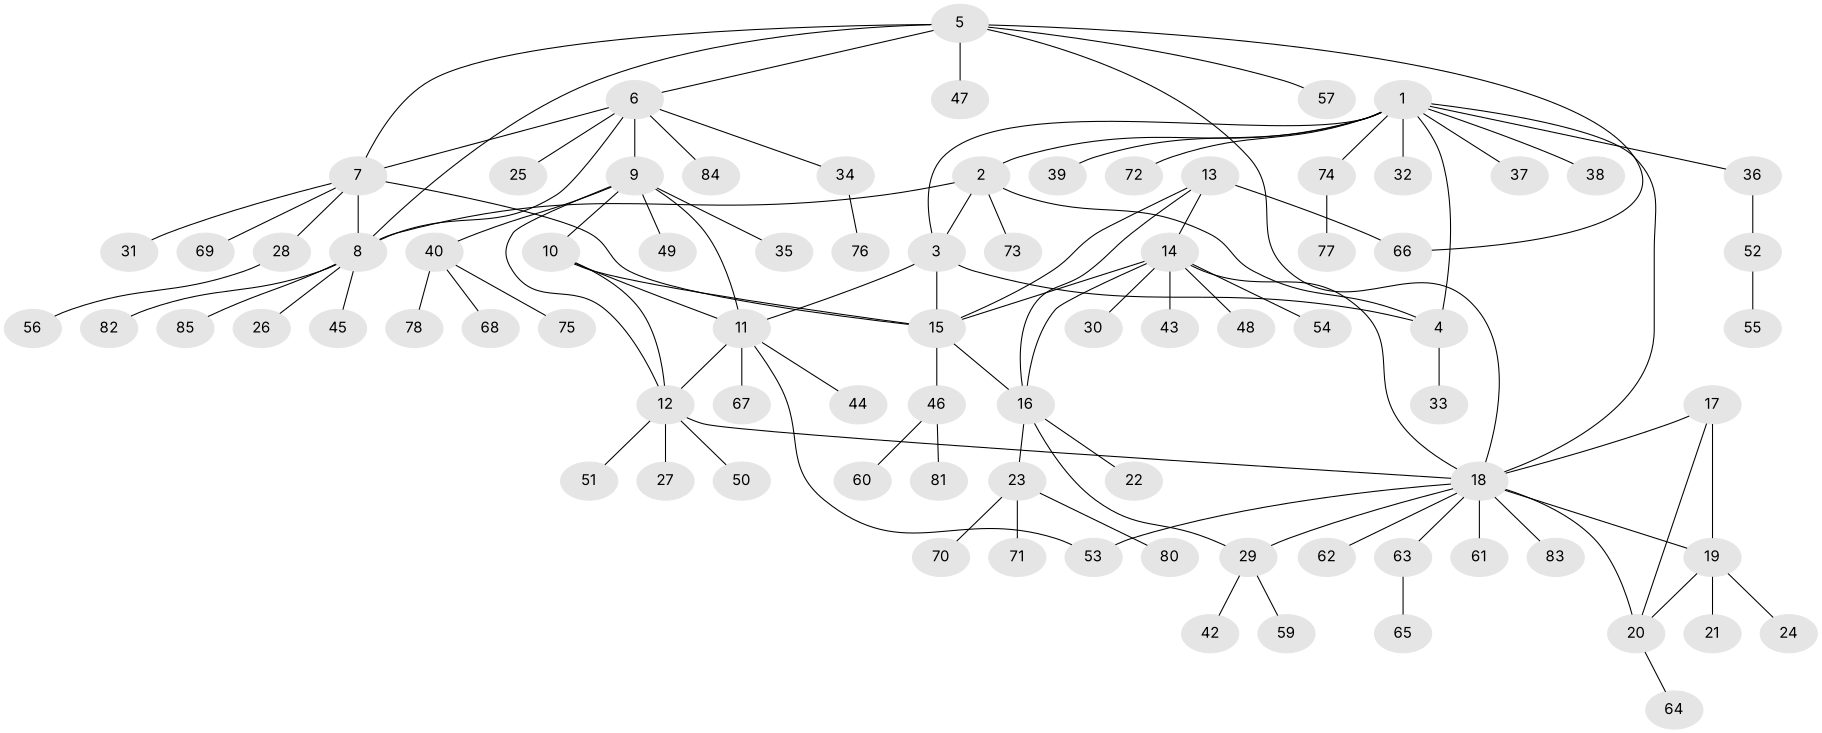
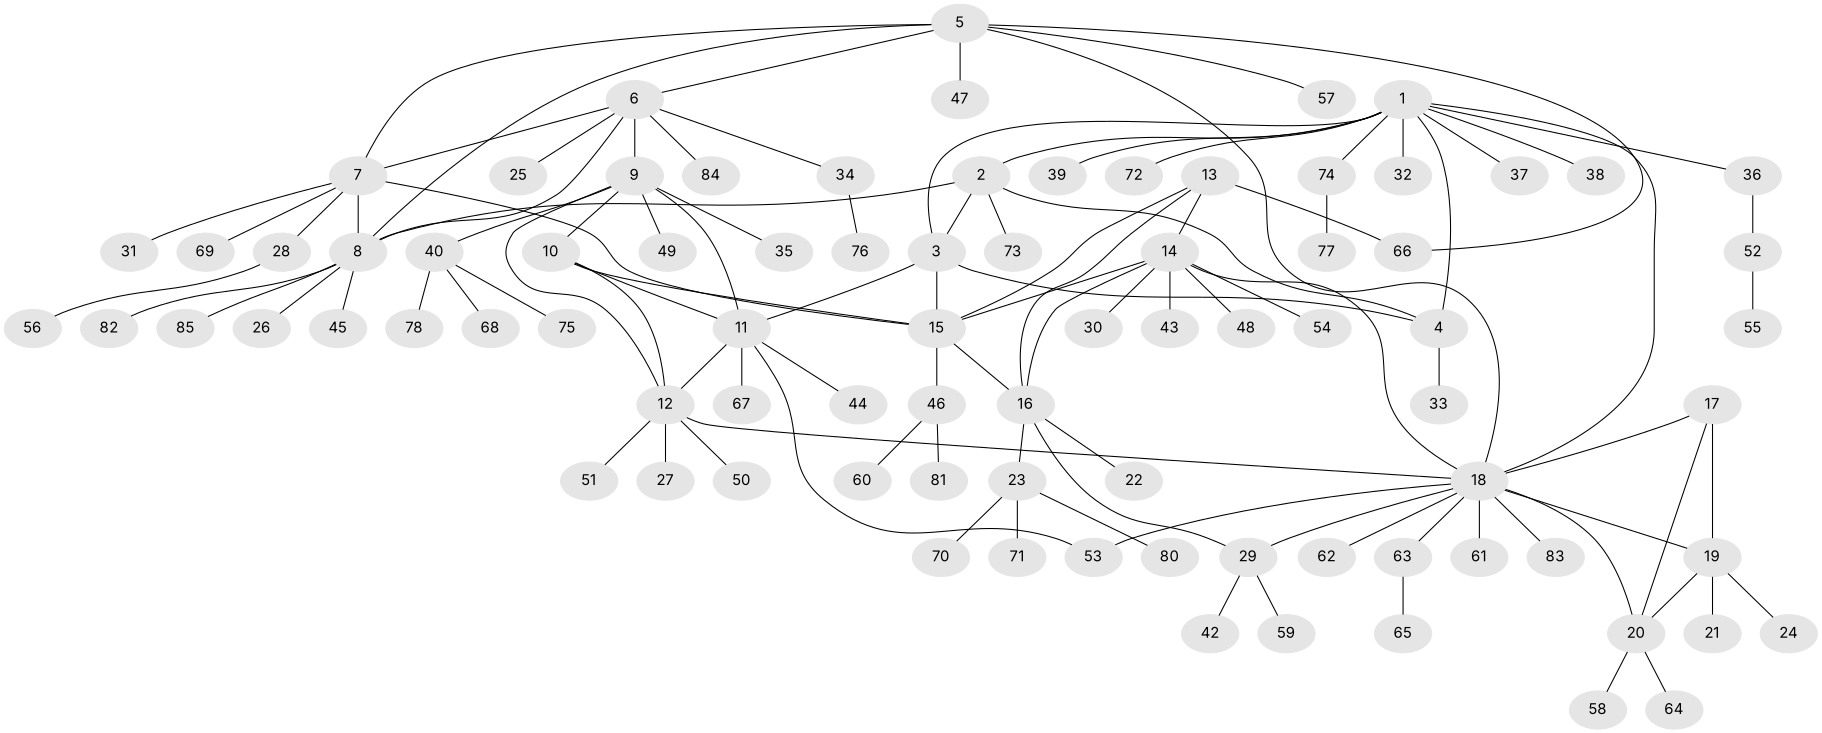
node "58": added
